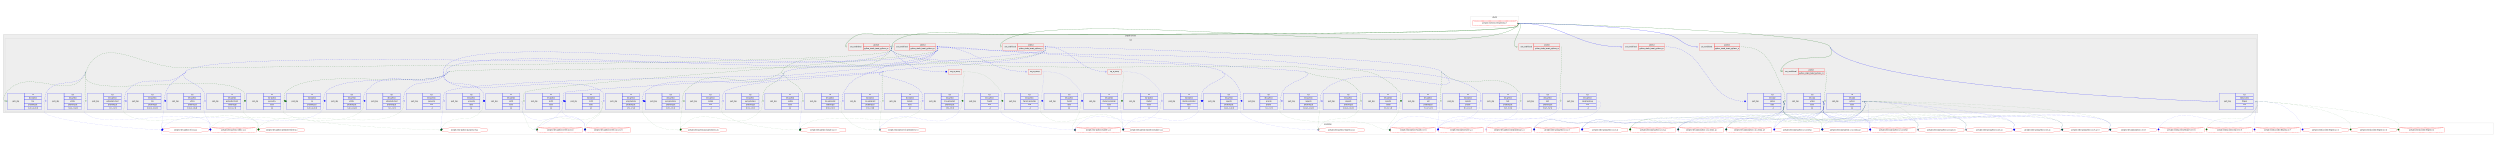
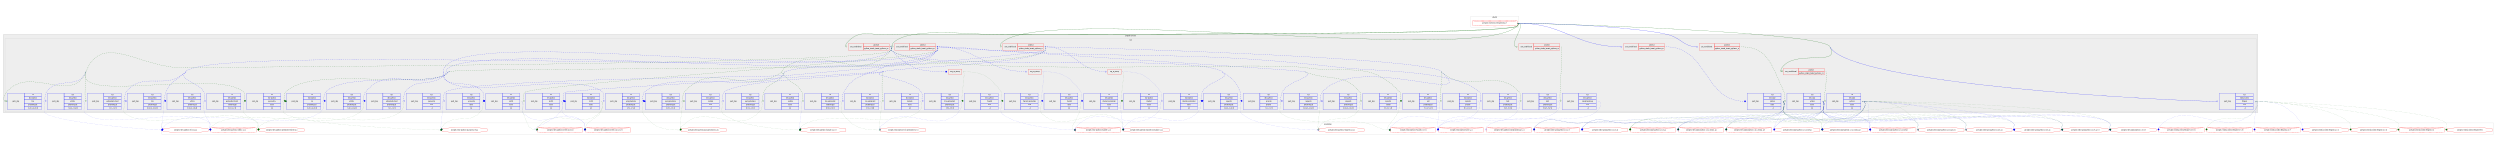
node "portage://media-video/dep-4.4.4-r9": label "portage://media-video/dep-4.4.4-r9" -> "portage://media-video/ffmpeg-4.4.4-r9"
node "portage://media-video/ffmpeg-9999": added
